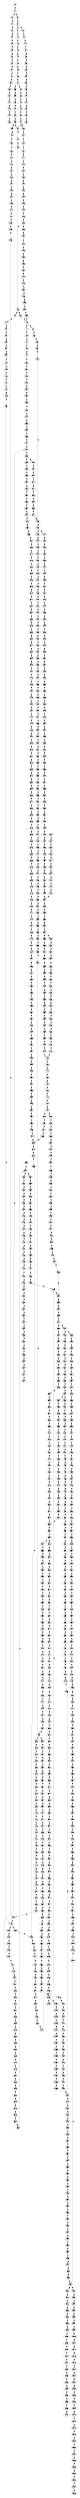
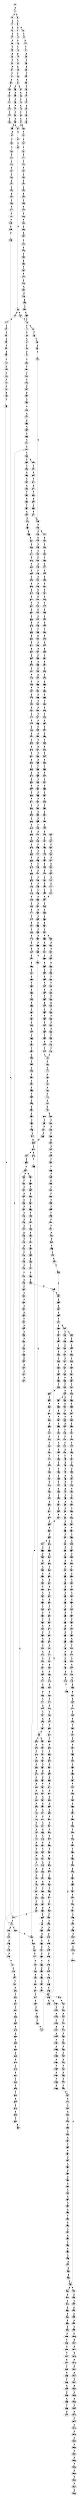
edge "S792" -> "S800": removed, label "G"
node "S847": added
